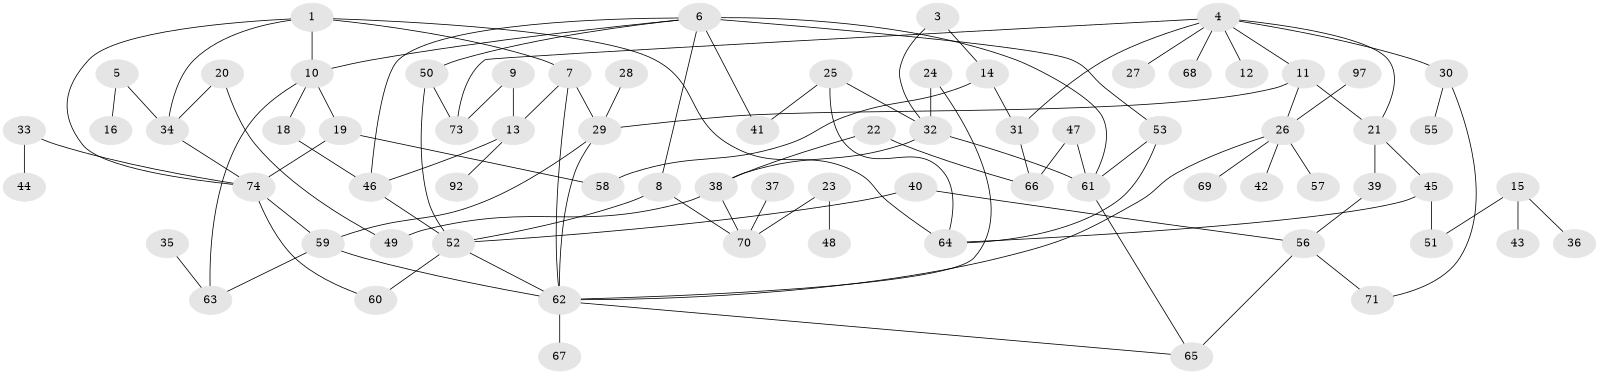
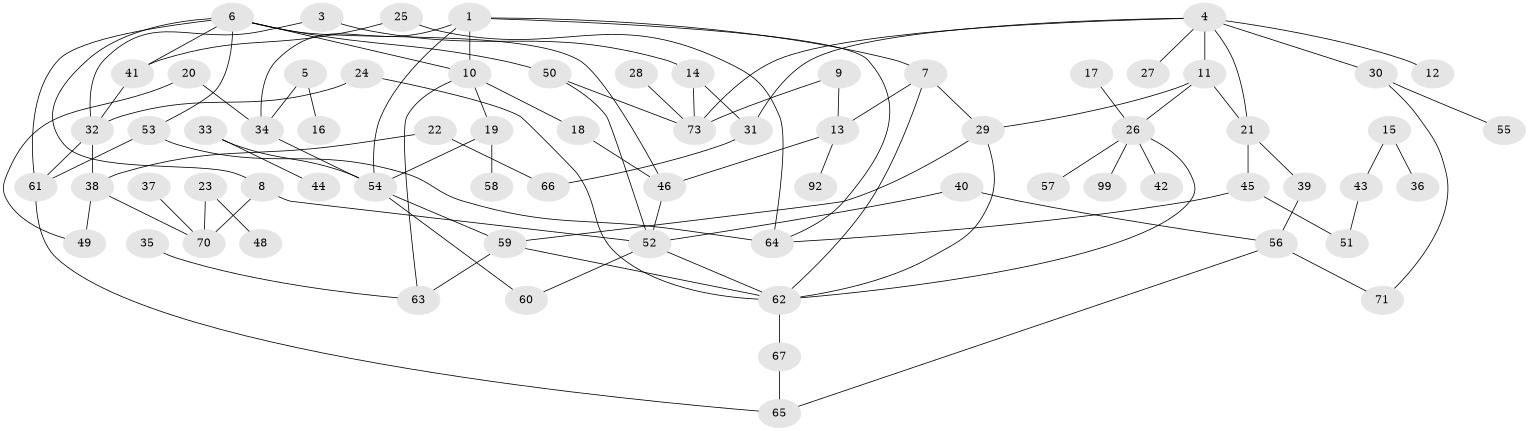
node "68": removed
node "97": label "97" -> "17"
edge "25" -- "32": now "41" -- "32"
edge "28" -- "29": now "28" -- "73"
node "47": removed
edge "14" -- "58": now "14" -- "73"
node "74": label "74" -> "54"
node "69": label "69" -> "99"
edge "15" -- "51": now "43" -- "51"
edge "62" -- "65": now "67" -- "65"
